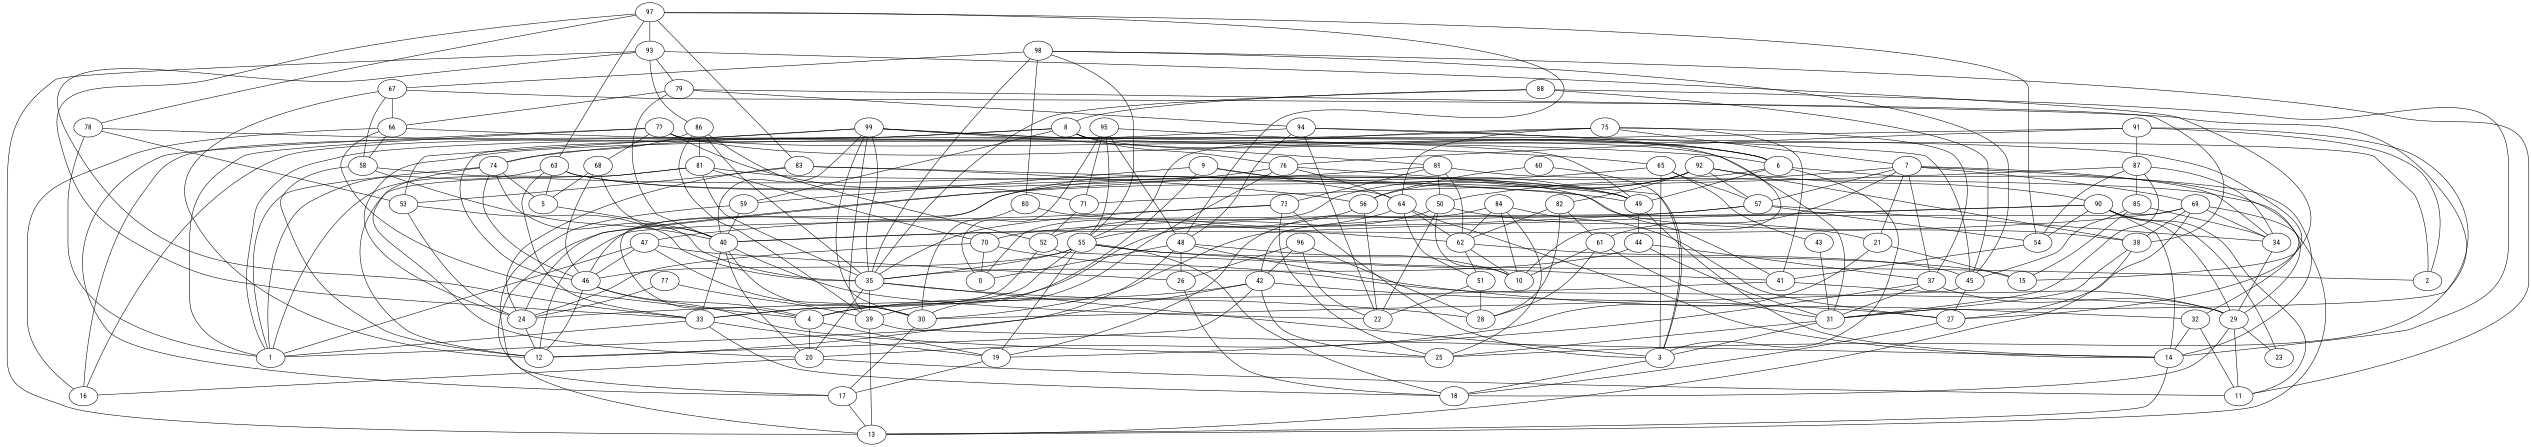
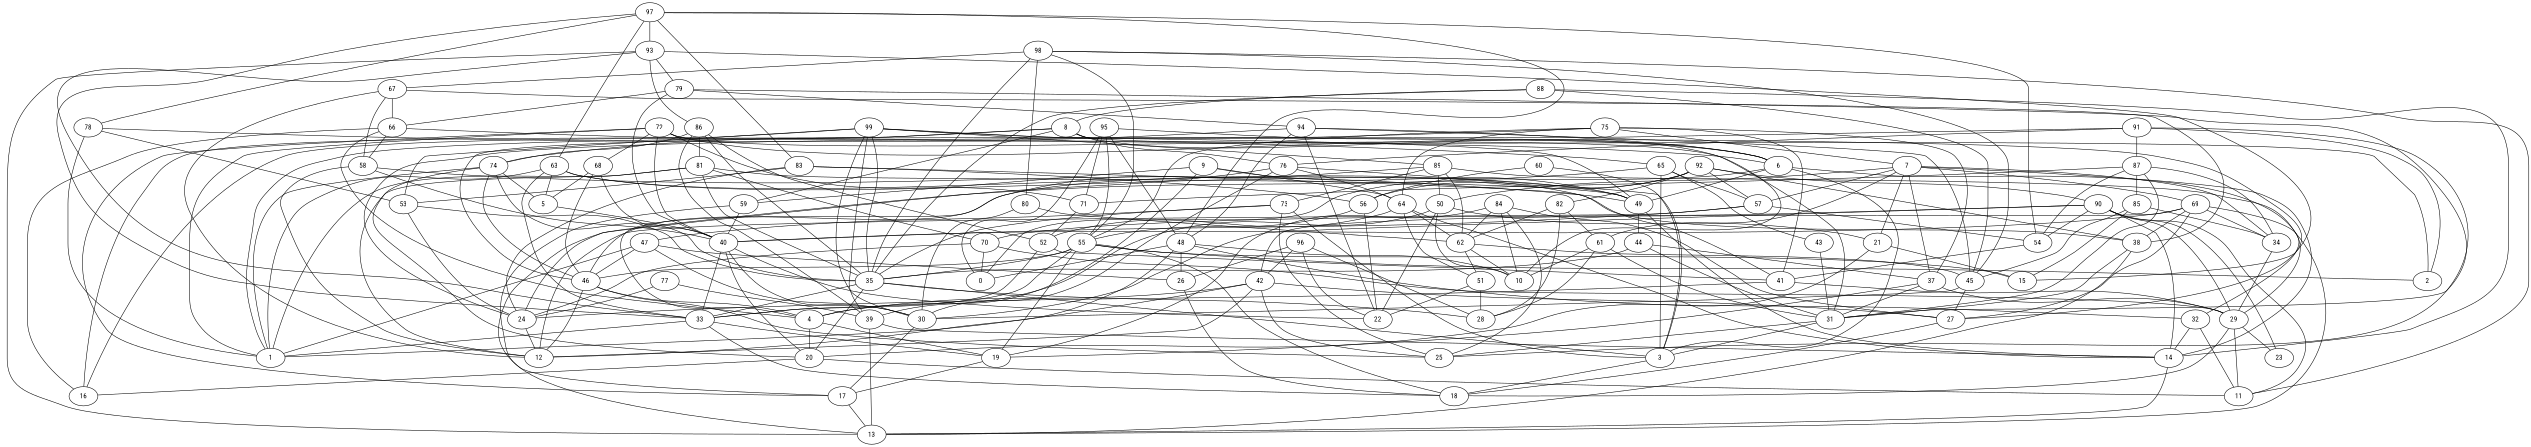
edge "99" -- "40": now "72" -- "40"
edge "57" -- "34": removed
edge "35" -- "39": now "35" -- "33"
